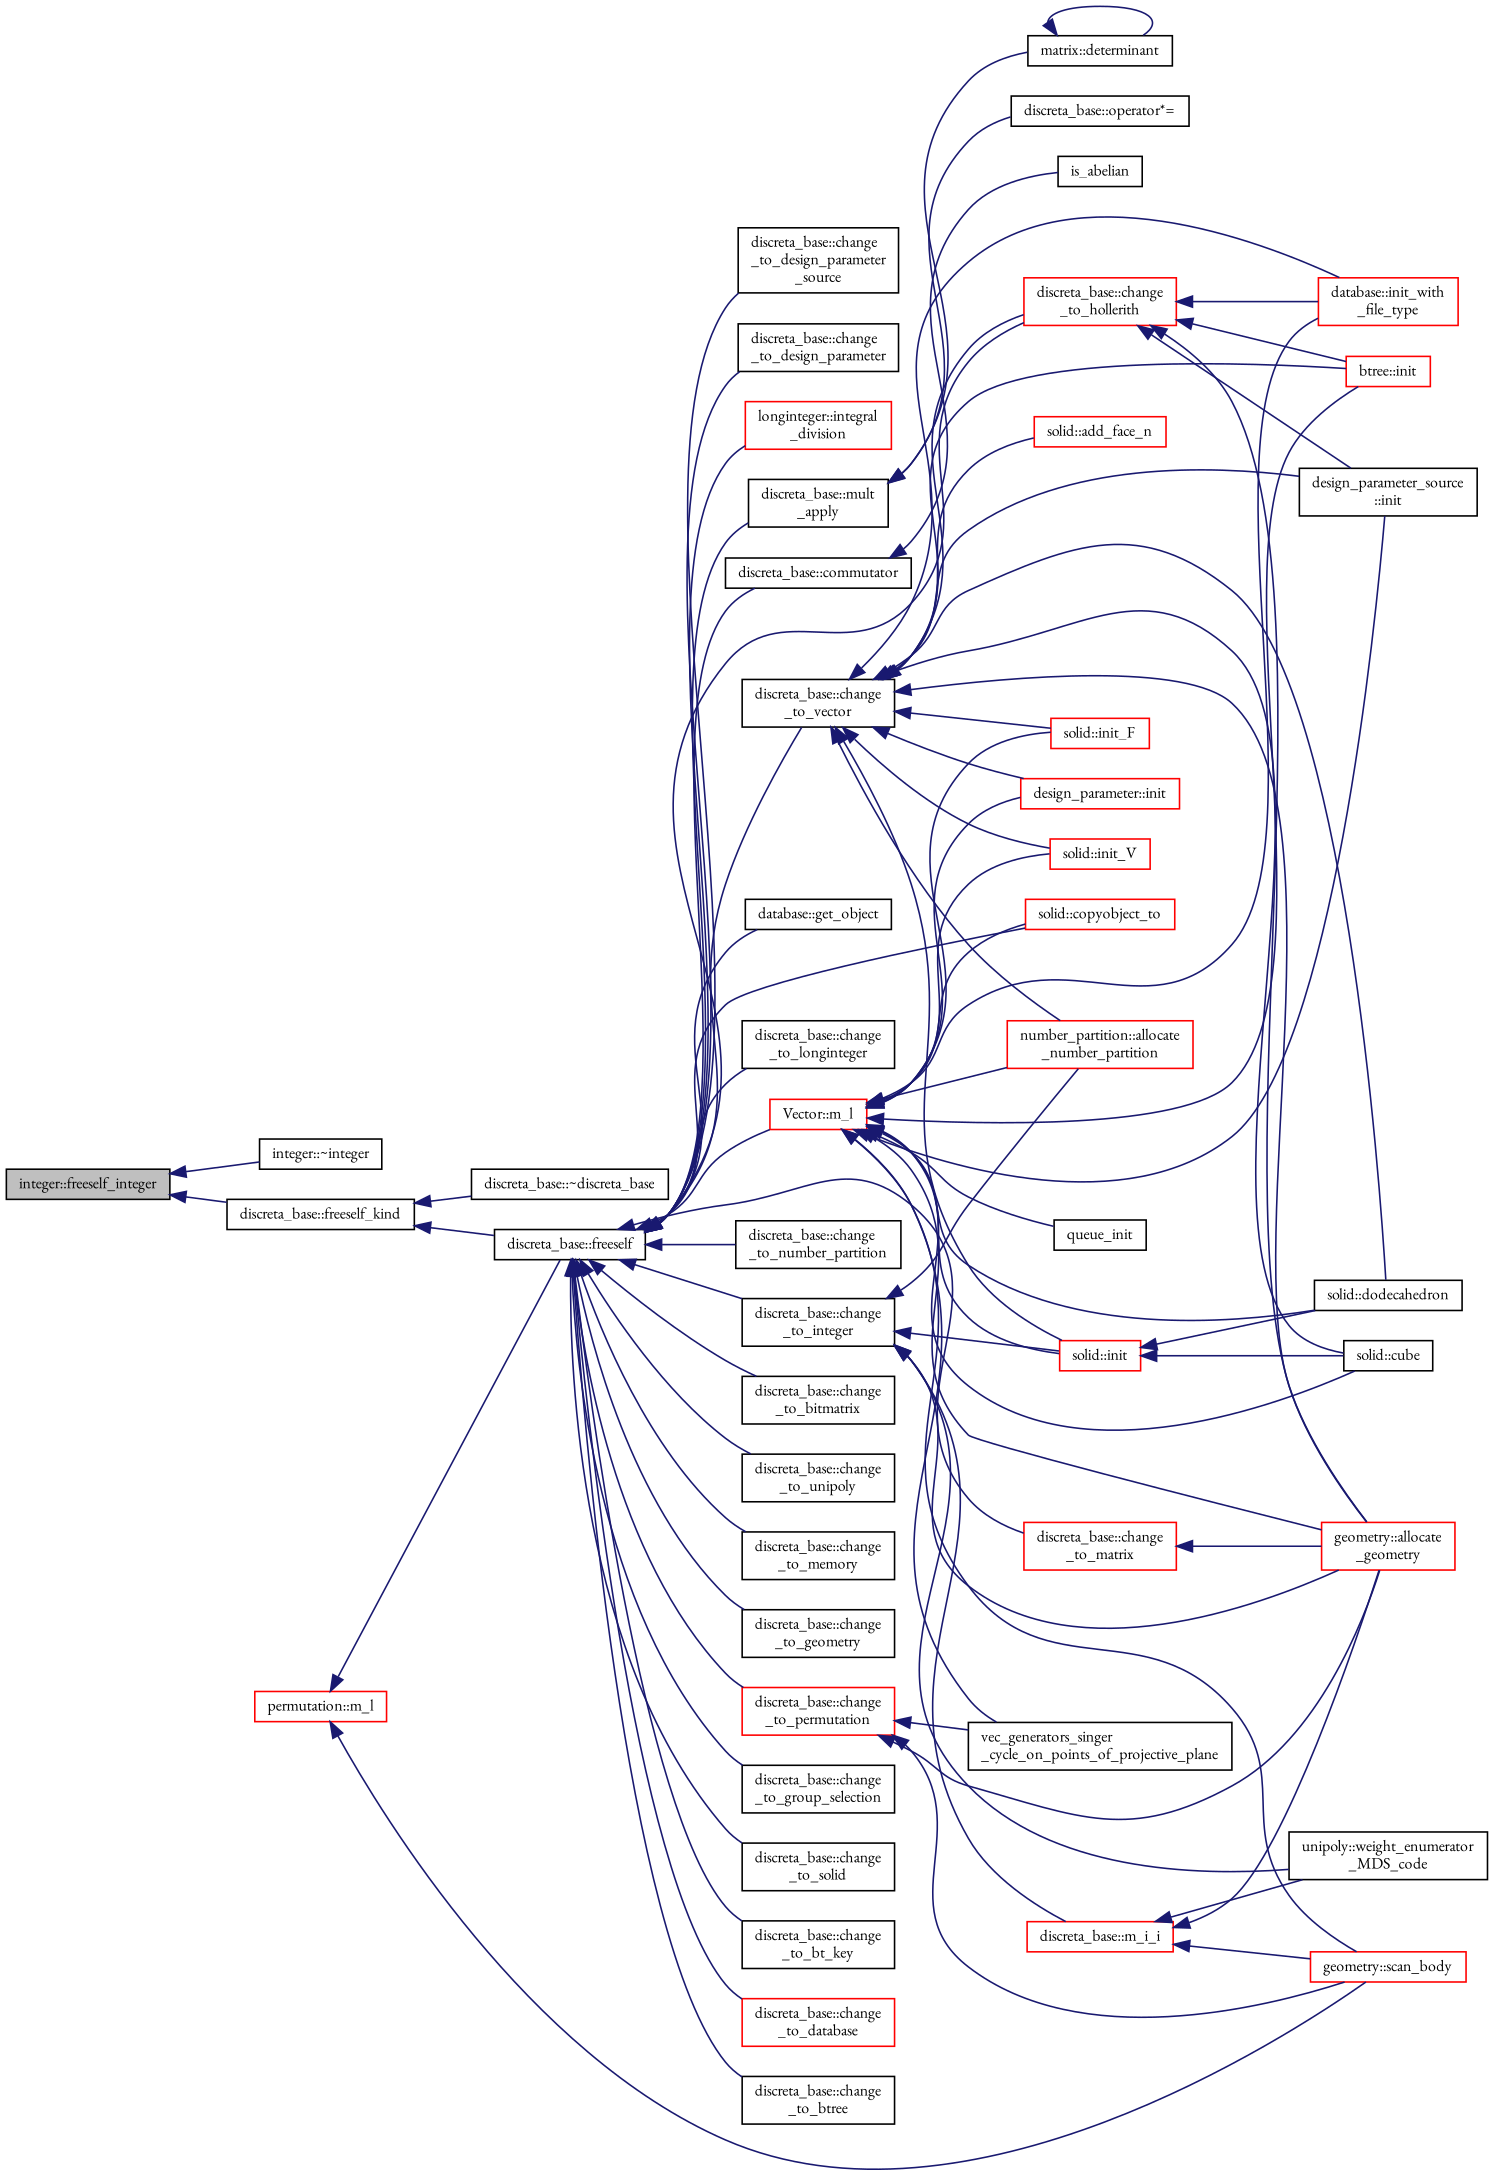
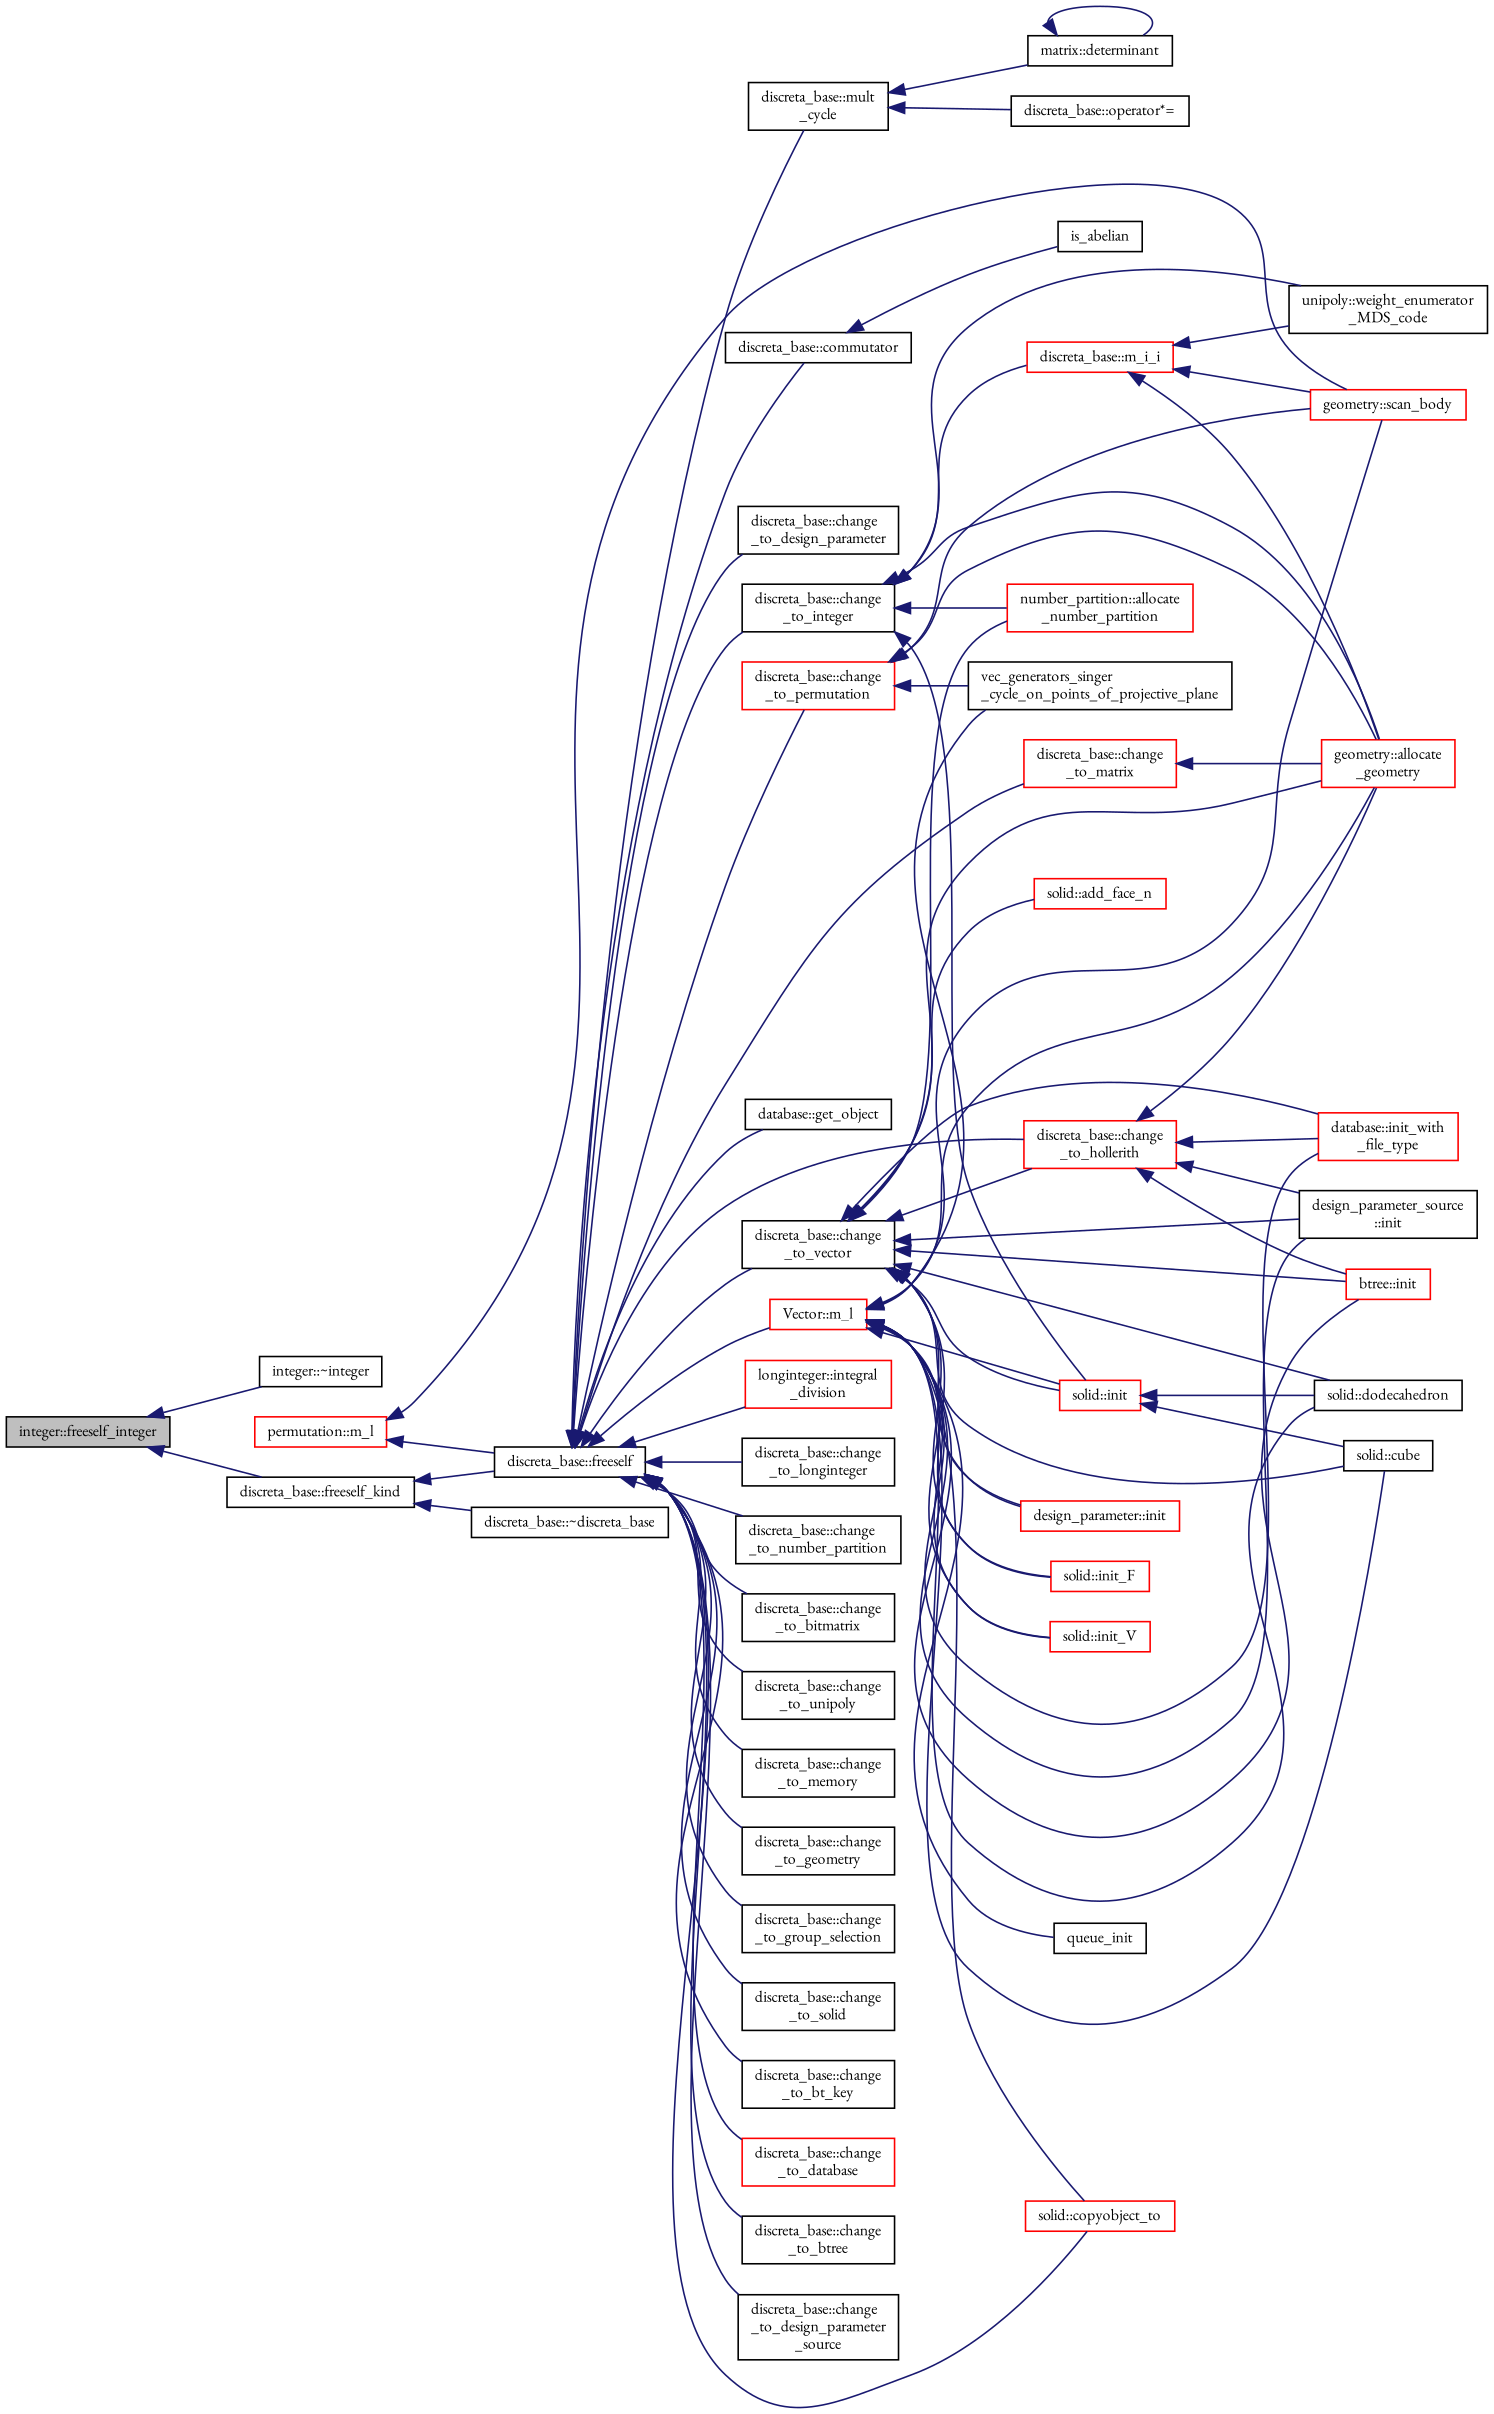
node "discreta_base::mult _apply": label "discreta_base::mult _apply" -> "discreta_base::mult _cycle"
edge "number_partition::allocate _number_partition" -> "Vector::m_l": removed
